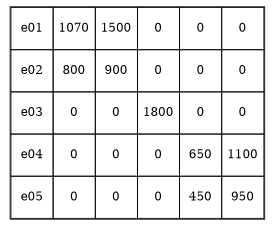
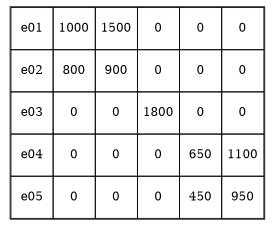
node "e01": text "1070" -> "1000"
